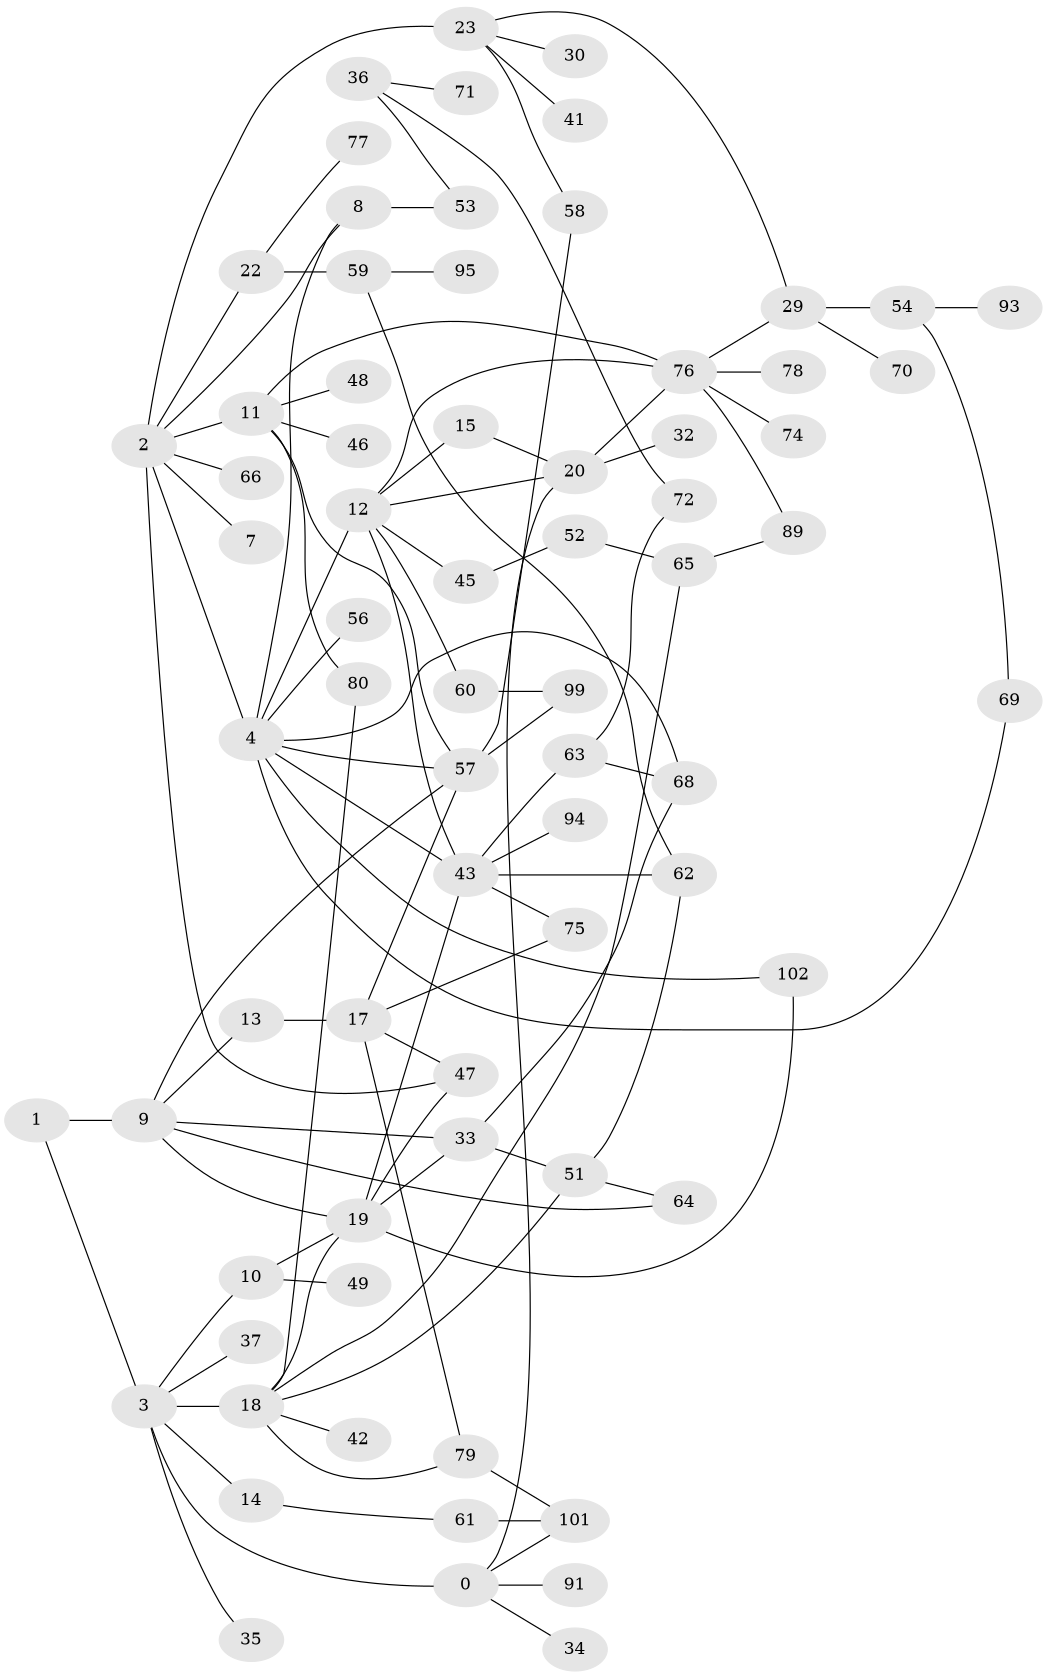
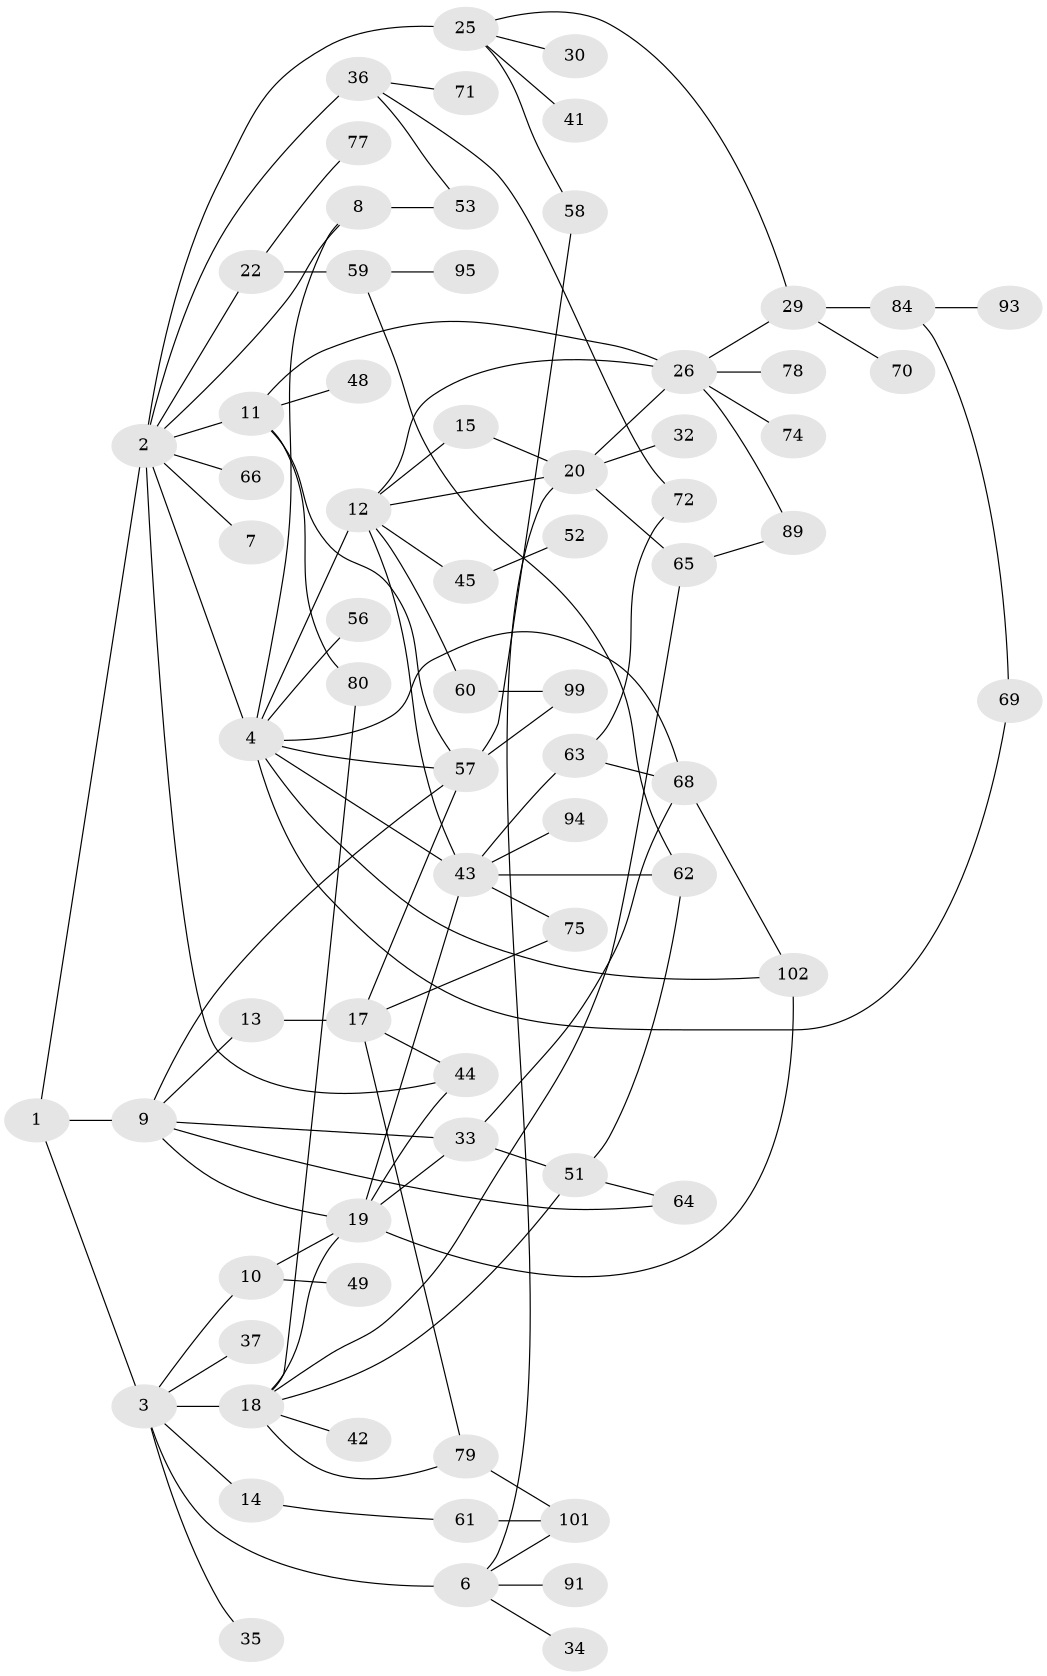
node "23": label "23" -> "25"
edge "36" -- "2": added
node "54": label "54" -> "84"
node "76": label "76" -> "26"
node "46": removed
edge "52" -- "65": now "20" -- "65"
edge "2" -- "1": added
edge "68" -- "102": added
node "47": label "47" -> "44"
node "0": label "0" -> "6"
